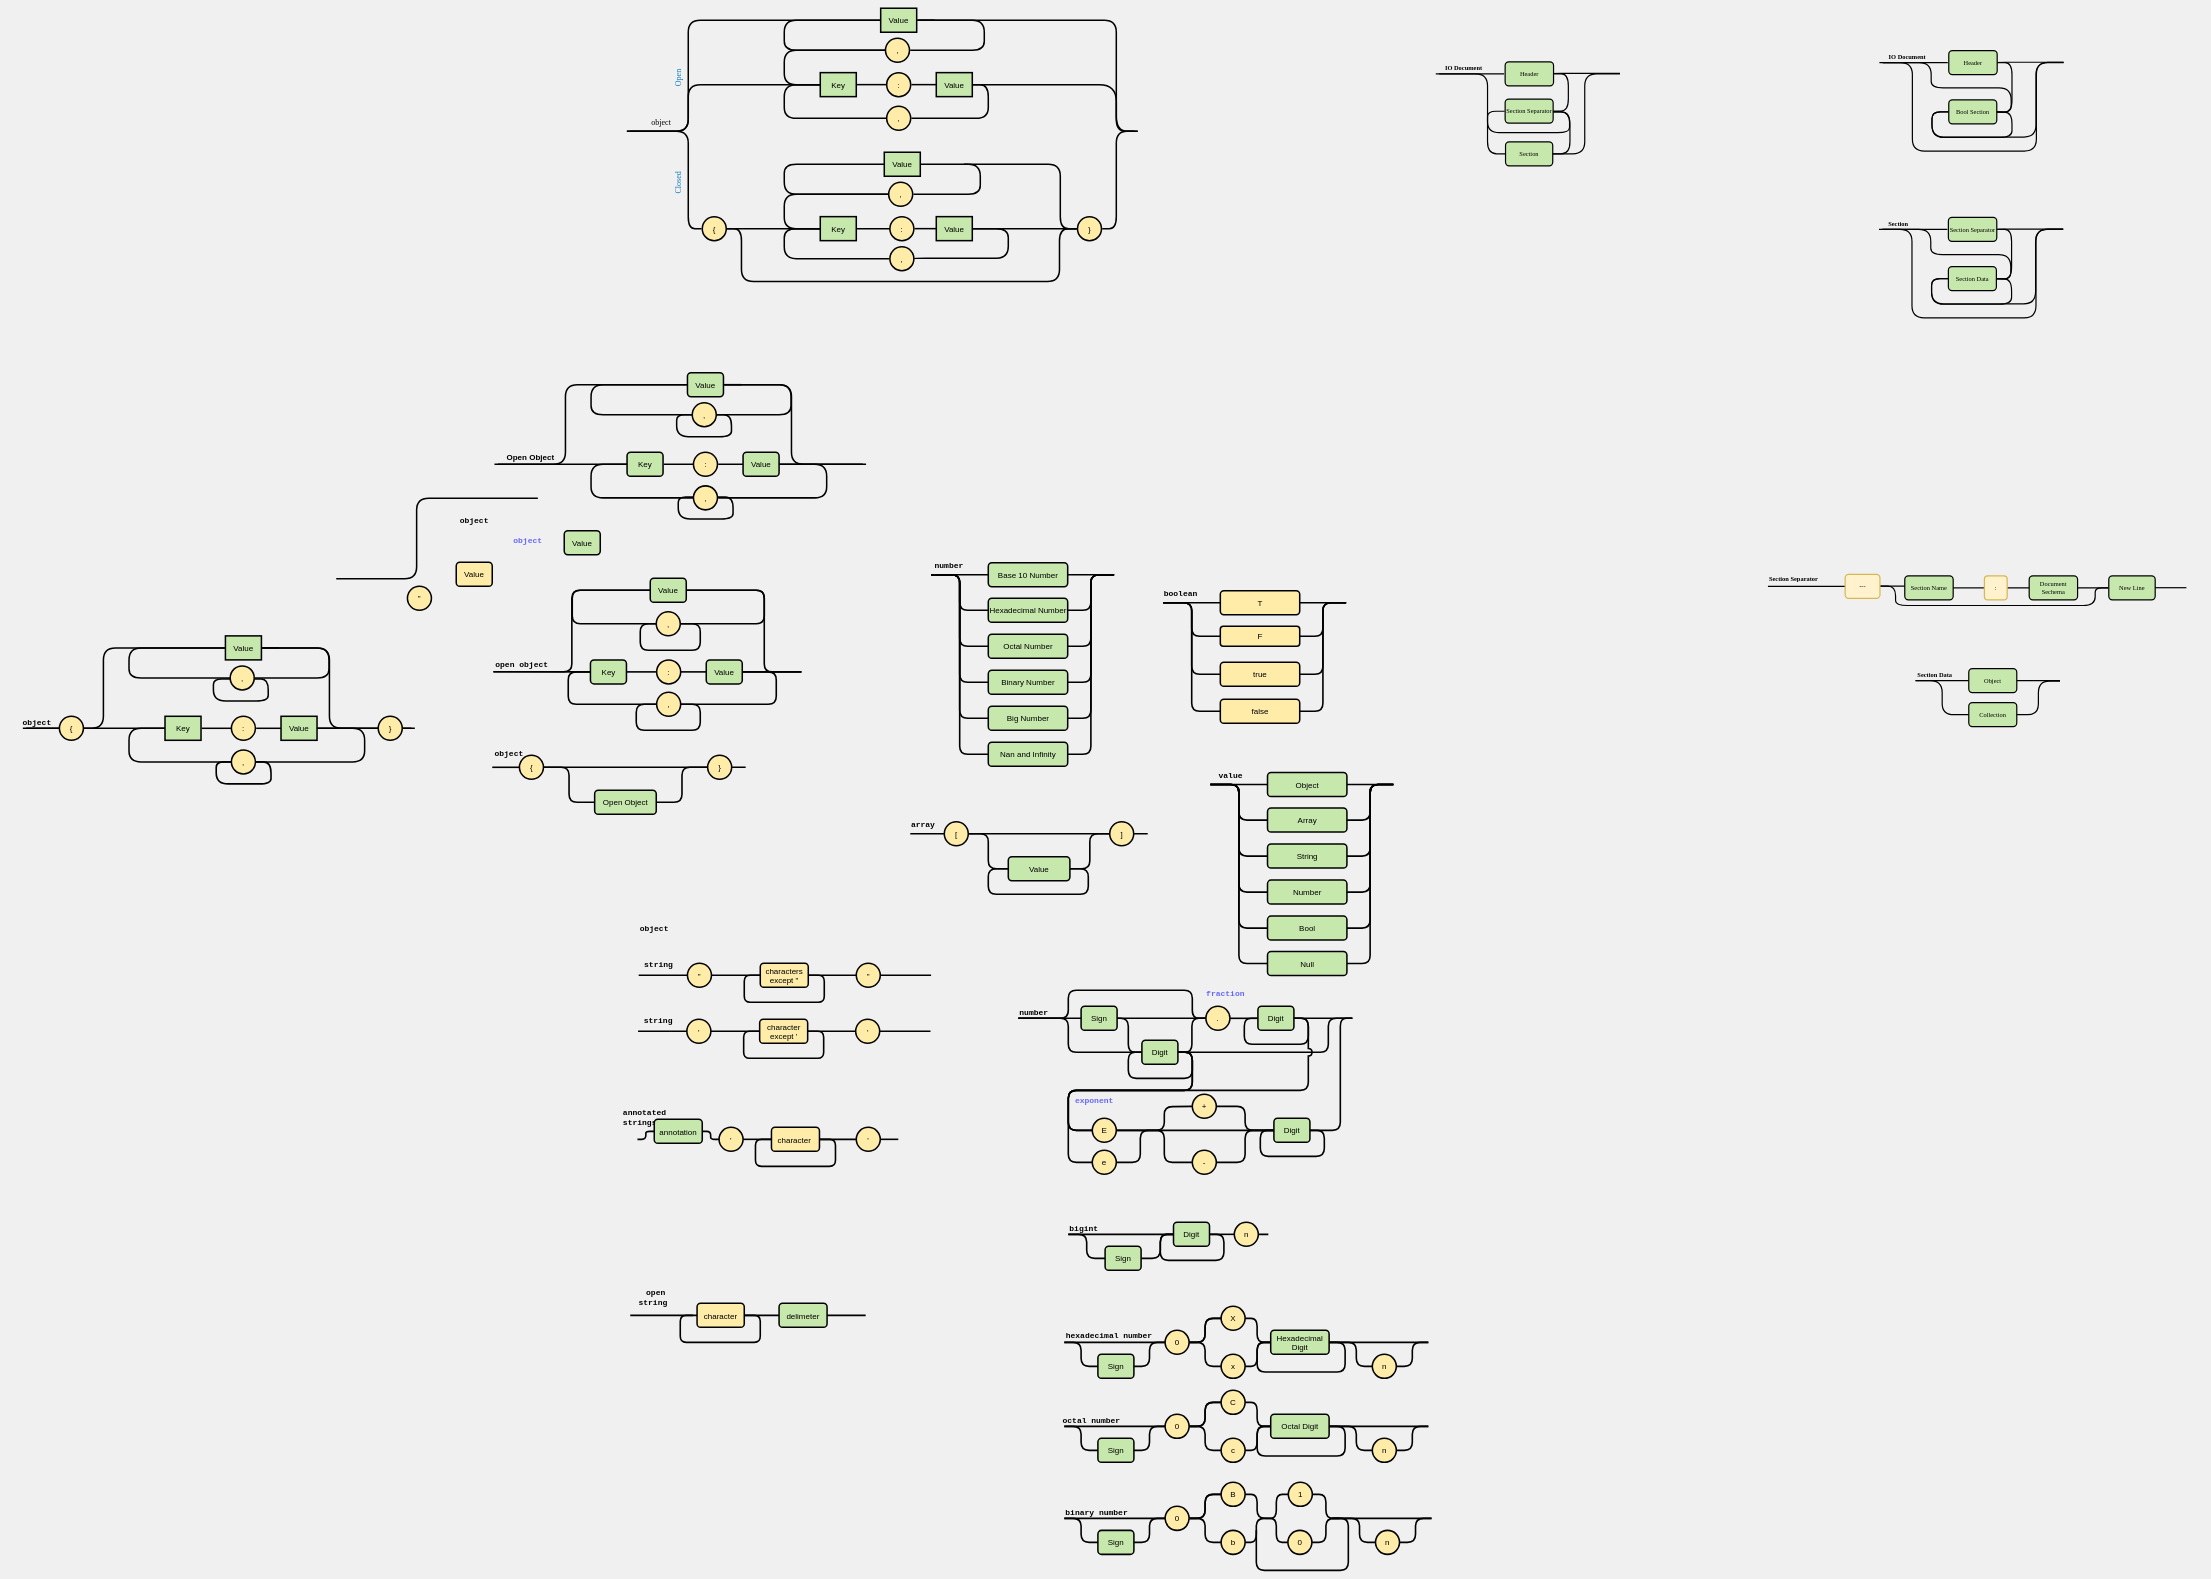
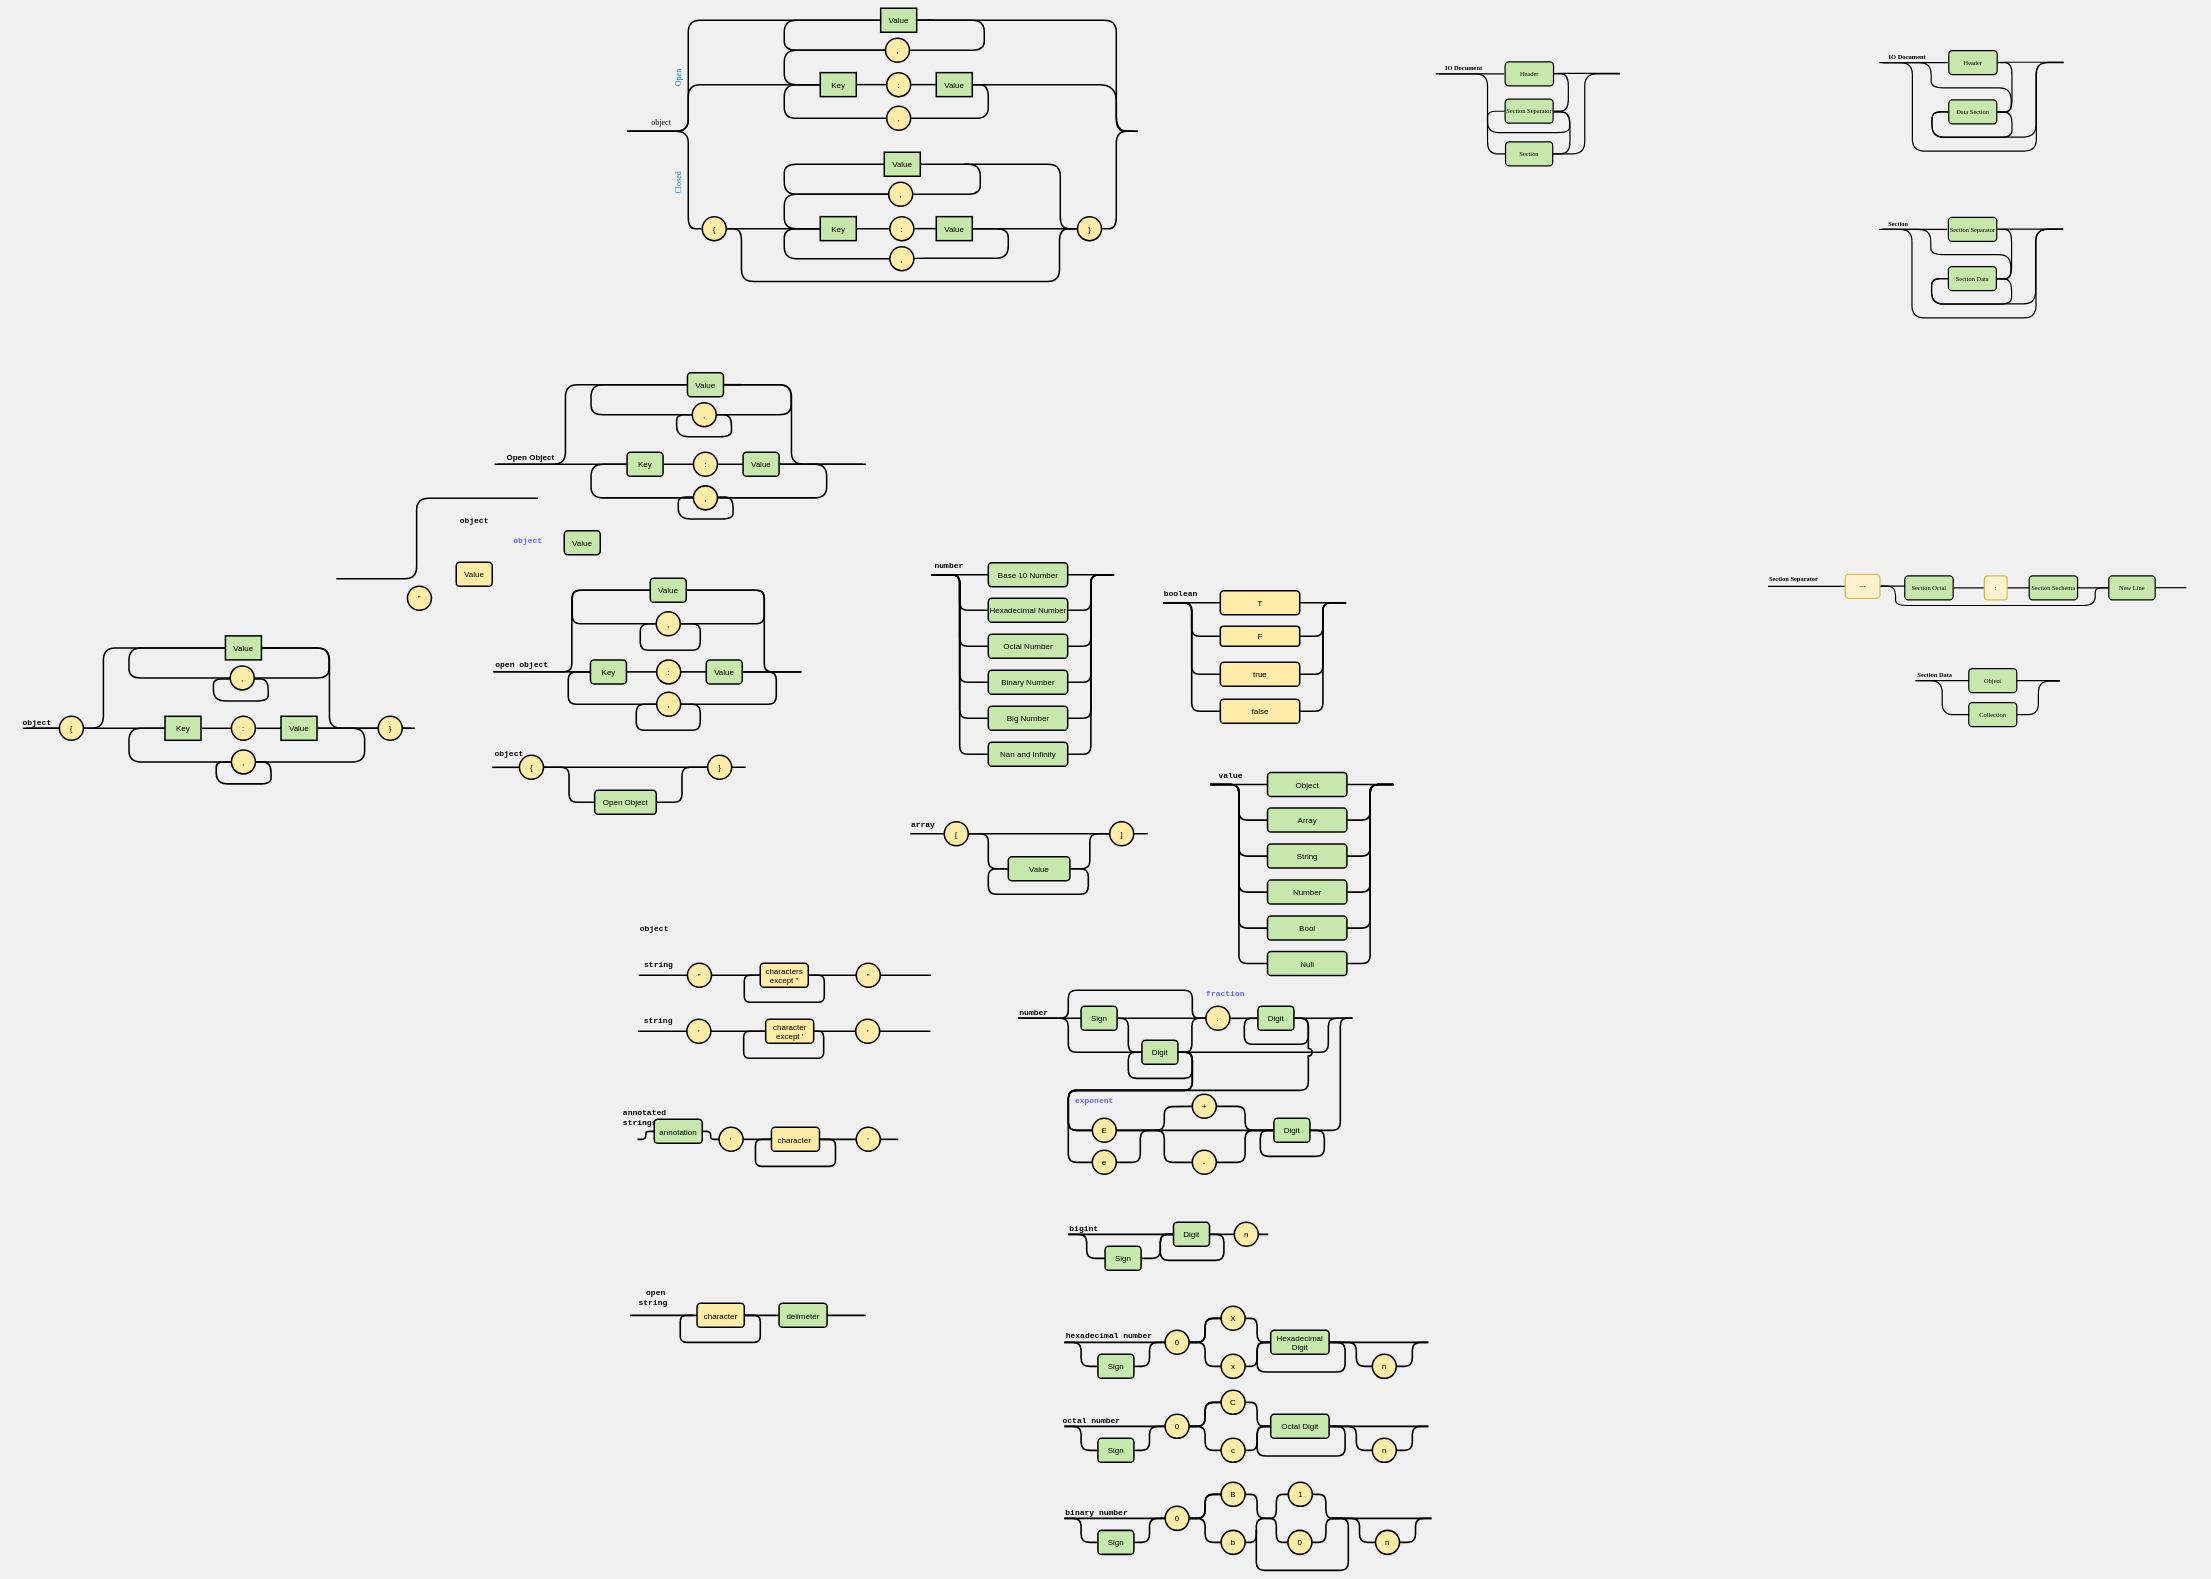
node "Bool Section": label "Bool Section" -> "Data Section"
node "Section Name": label "Section Name" -> "Section Octal"
node "Document Sechema": label "Document Sechema" -> "Section Sechema"
node "character except '": moved (784, 1031) -> (790, 1031)
